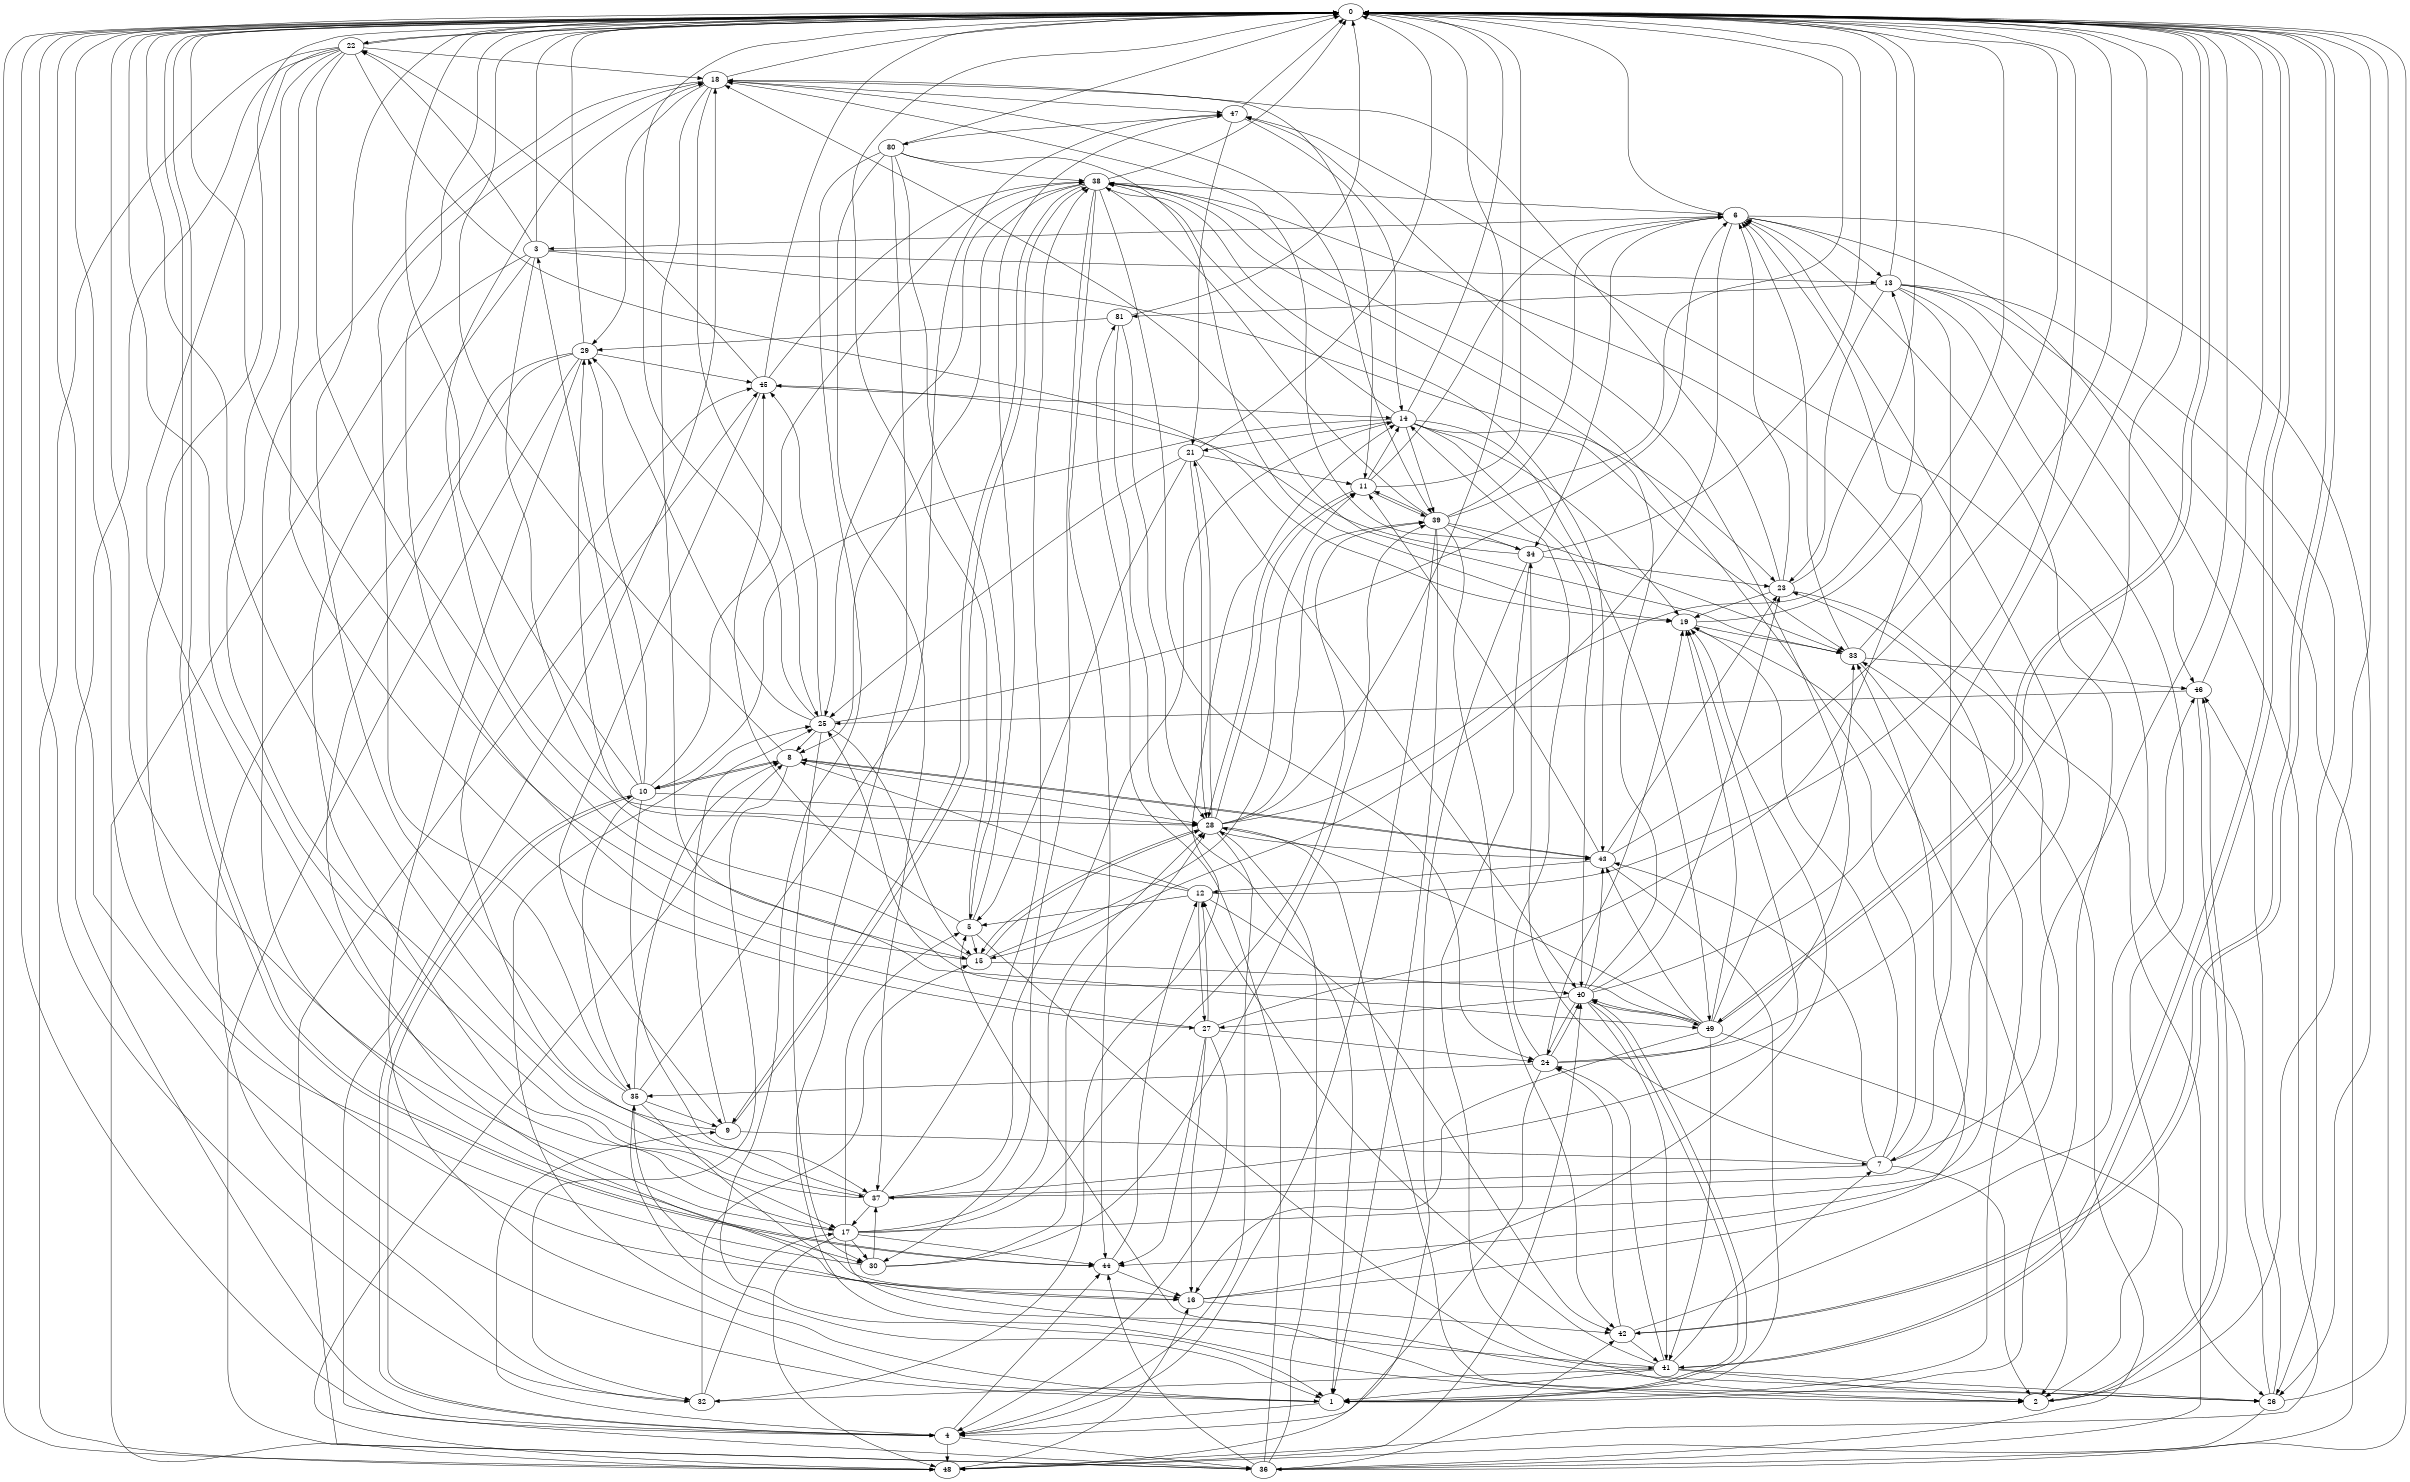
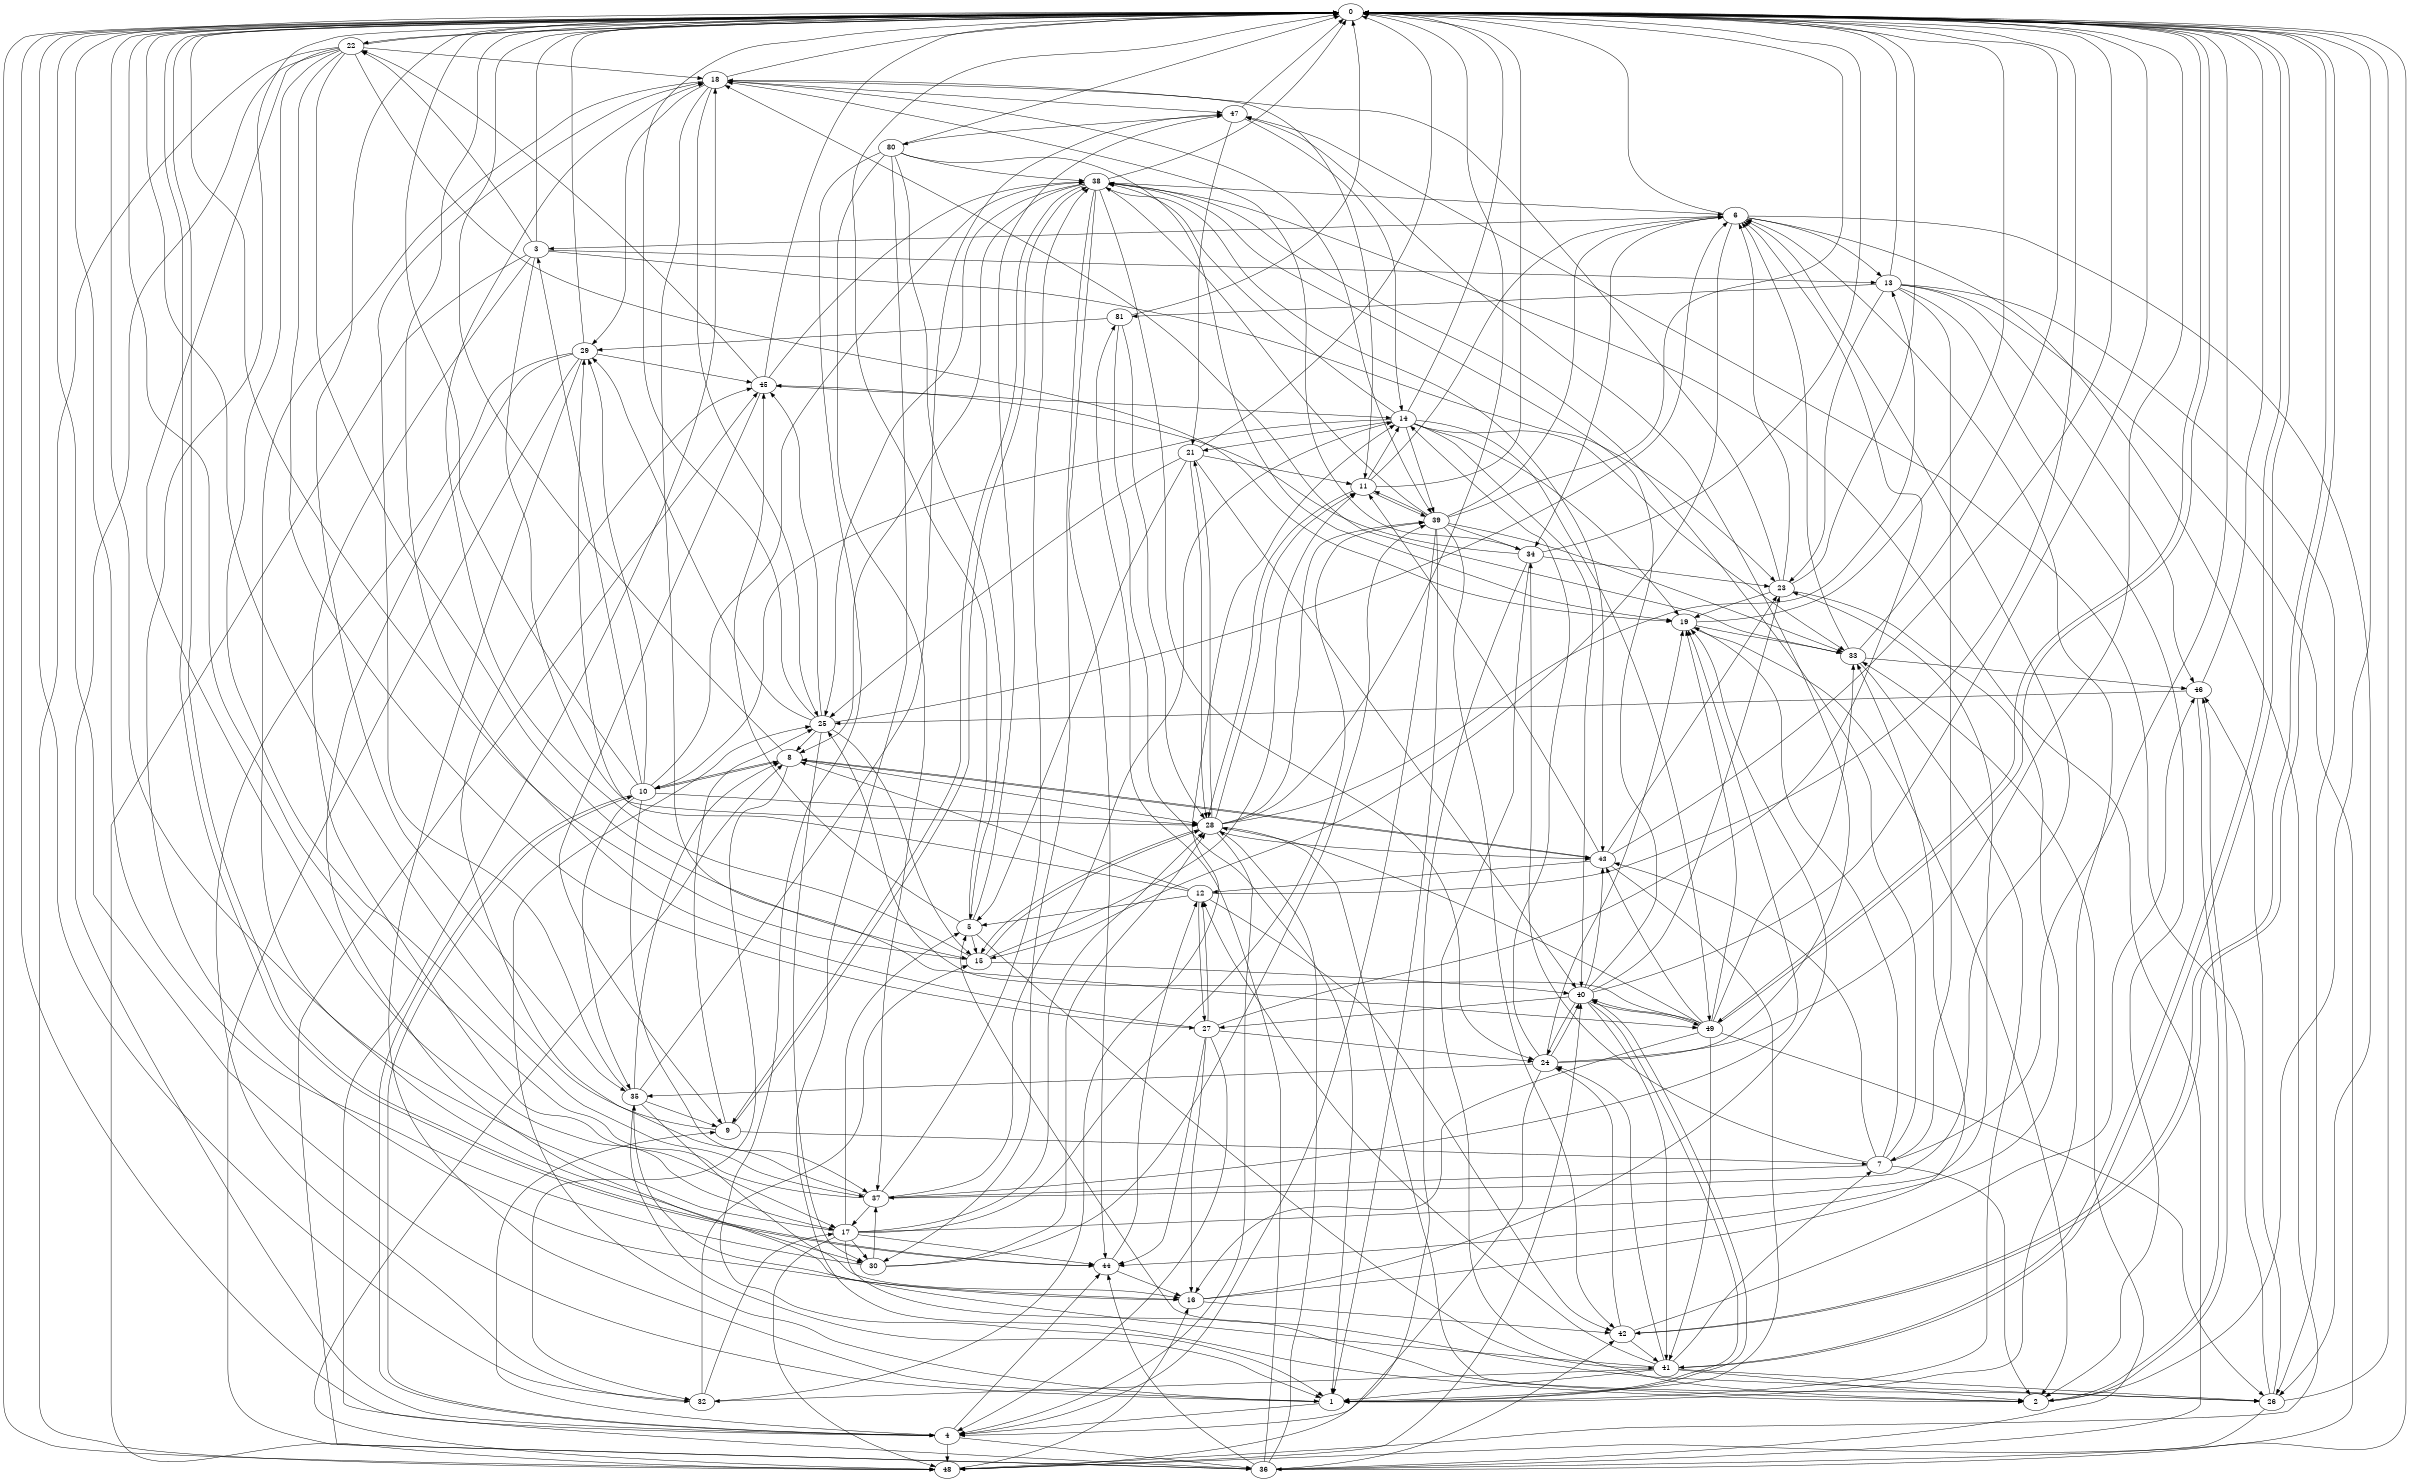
edge "35" -> "0": reversed
